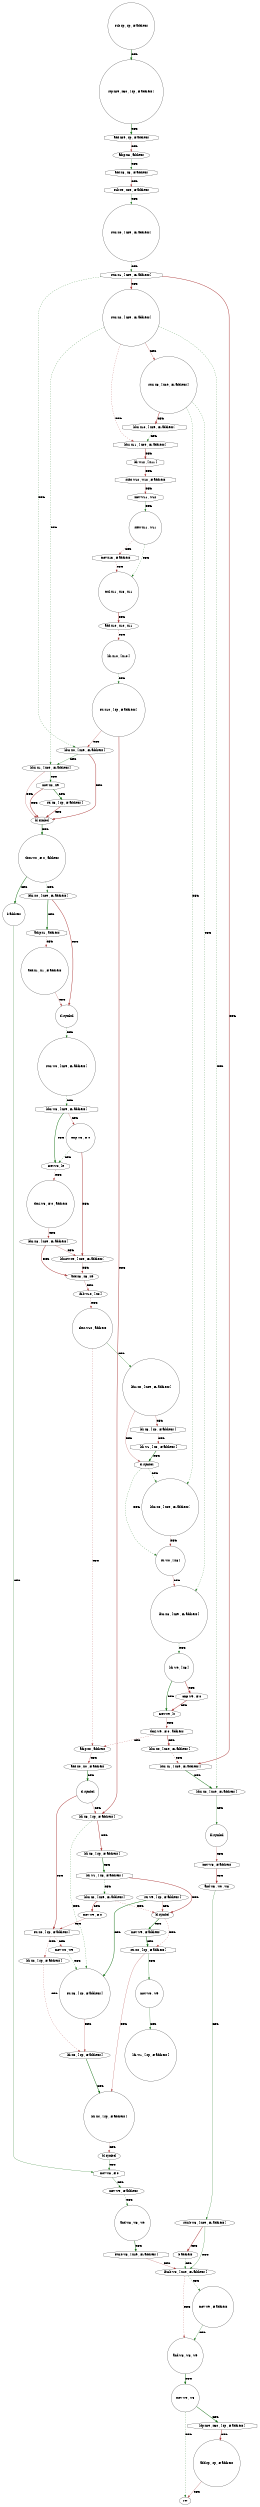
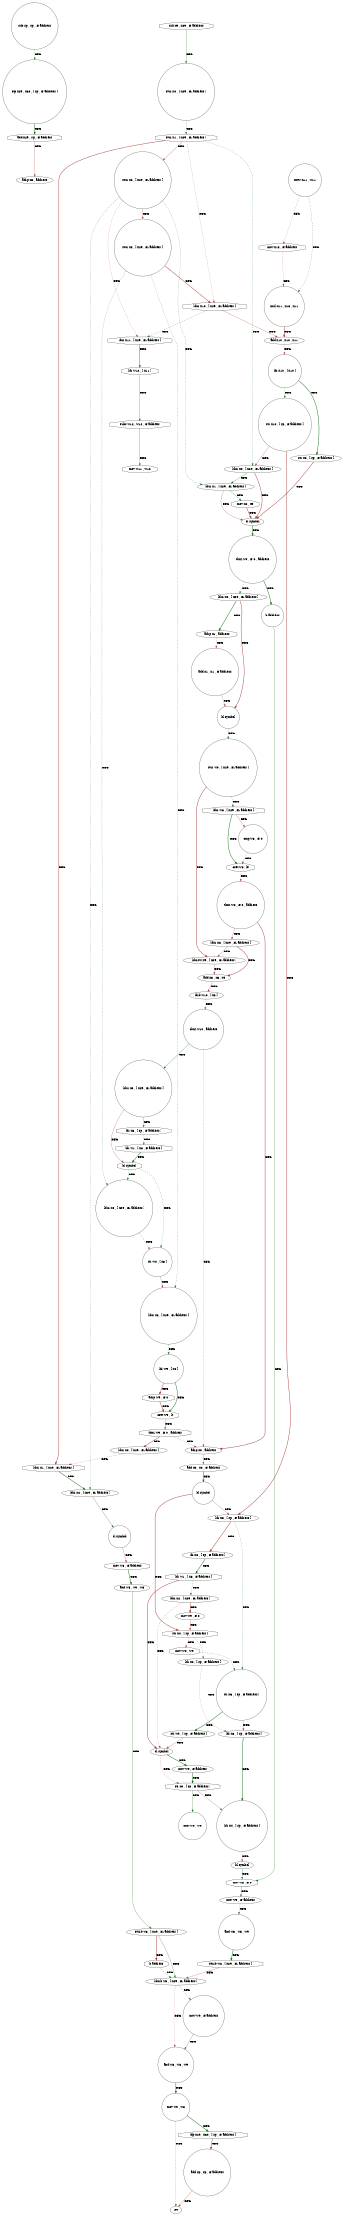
edge "sub sp , sp , # address" -> "stp x29 , x30 , [ sp , # address ]": style bold -> dashed
node "add x8 , x8 , # address": removed
edge "stur x1 , [ x29 , #- address ]" -> "ldur x10 , [ x29 , #- address ]": added, label "DFG"
edge "stur x1 , [ x29 , #- address ]" -> "stur x2 , [ x29 , #- address ]": style bold -> solid
edge "ldur x10 , [ x29 , #- address ]" -> "add x10 , x10 , x11": added, label "DFG"
edge "ldr w12 , [ x11 ]" -> "subs w12 , w12 , # address": color brown -> darkgreen
edge "subs w12 , w12 , # address" -> "mov w11 , w12": color brown -> darkgreen
edge "mov w11 , w12" -> "sxtw x11 , w11": removed, label "DFG"
edge "mov x2 , x9" -> "str x8 , [ sp , # address ]": now "ldr x10 , [ x10 ]" -> "str x8 , [ sp , # address ]"
edge "tbnz w8 , # 0 , address" -> "adrp x0 , address": added, label "CFG"
edge "cmp w8 , # 0" -> "ldursw x9 , [ x29 , #- address ]": now "stur w0 , [ x29 , #- address ]" -> "ldursw x9 , [ x29 , #- address ]"
node "cmp w9 , # 0": label "cmp w9 , # 0" -> "adrp w9 , # 0"
edge "mov w8 , # address" -> "and w8 , w0 , w8": color brown -> darkgreen
edge "str w9 , [ sp , # address ]" -> "str x3 , [ sp , # address ]": reversed
node "ldr w1 , [ sp , # address ]": removed
